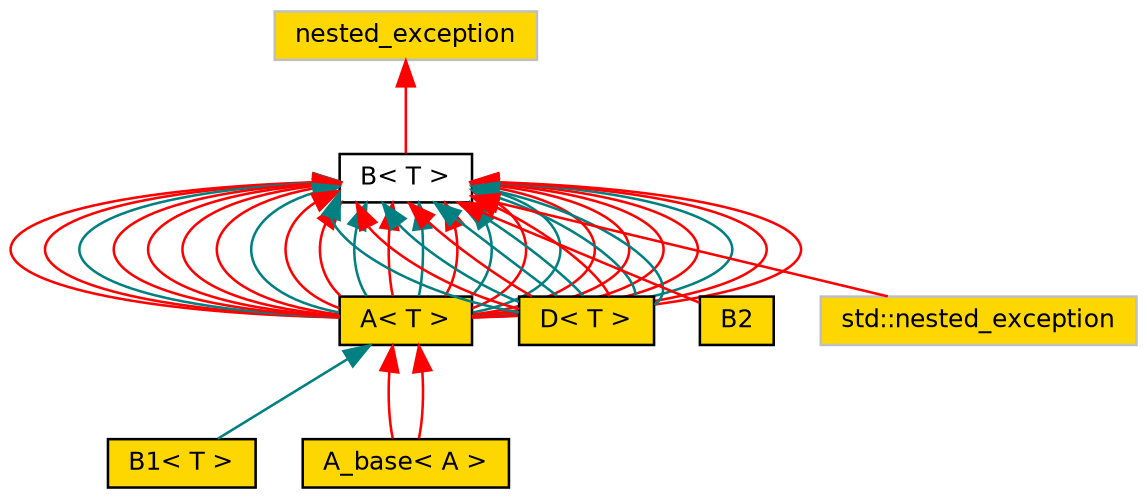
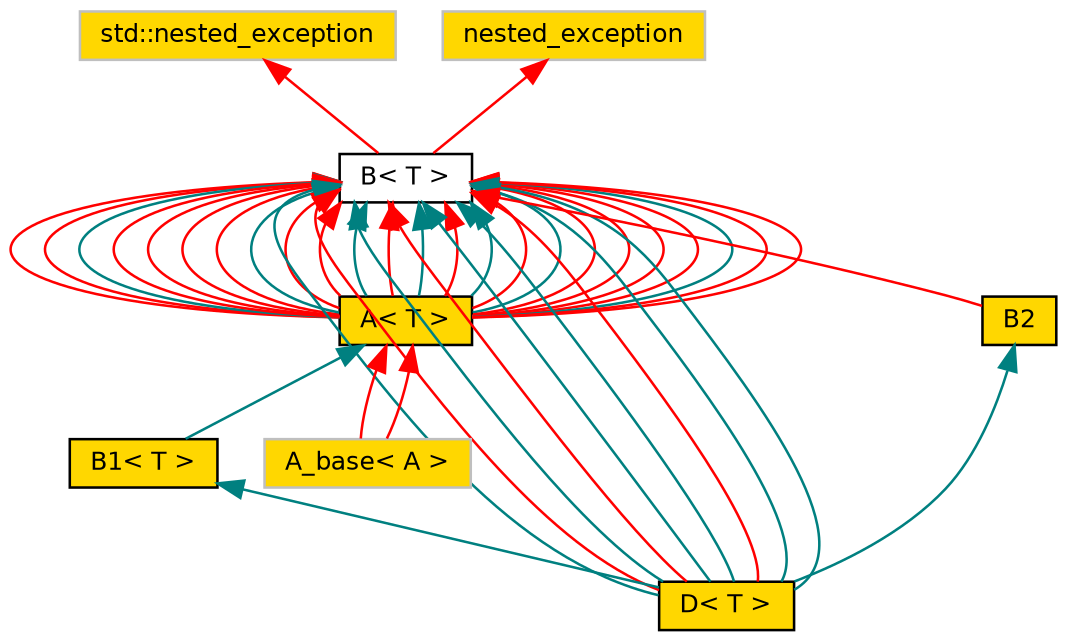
edge "std::nested_exception" -> "B< T >": reversed
node "A_base< A >": color black -> grey75
edge "D< T >" -> "B2": added
edge "D< T >" -> "B1< T >": added
